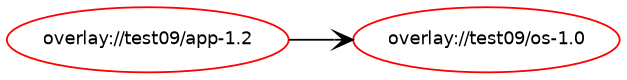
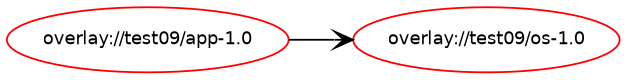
node "overlay://test09/app-1.2": label "overlay://test09/app-1.2" -> "overlay://test09/app-1.0"
